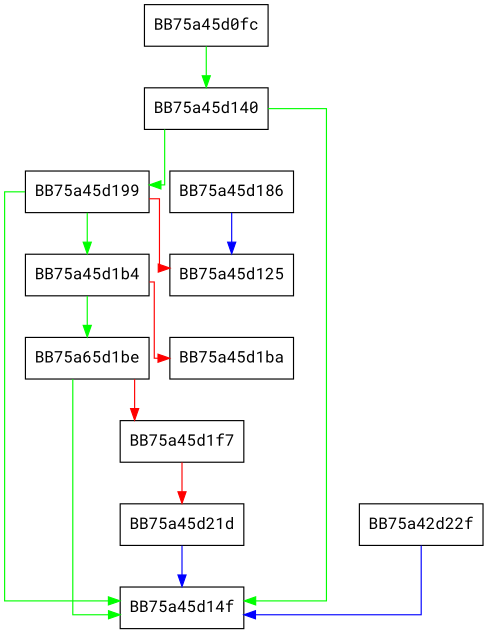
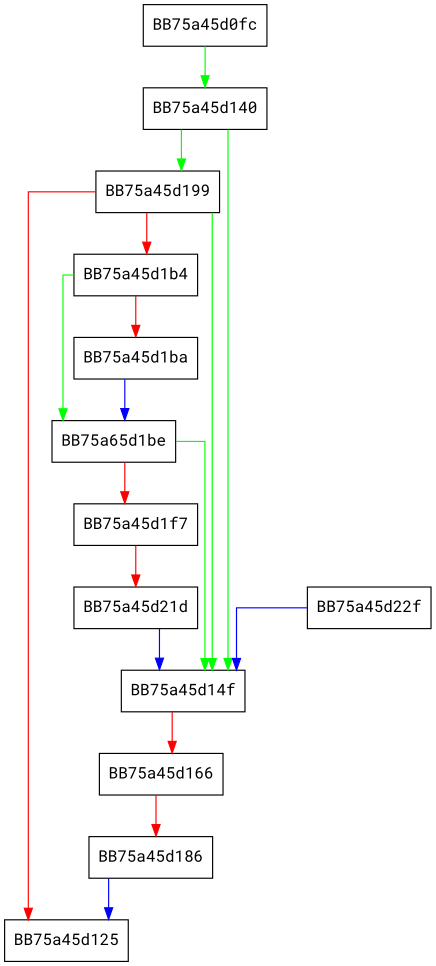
edge "BB75a45d199" -> "BB75a45d1b4": color green -> red
edge "BB75a45d1ba" -> "BB75a65d1be": added
node "BB75a42d22f": label "BB75a42d22f" -> "BB75a45d22f"
node "BB75a45d166": added
